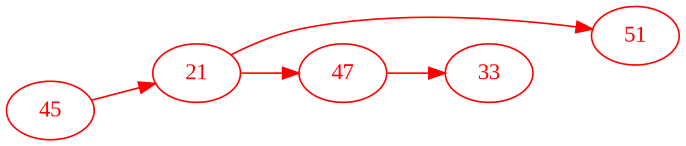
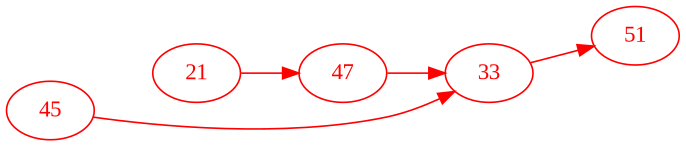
edge "21" -> "51": now "33" -> "51"
edge "45" -> "21": now "45" -> "33"
